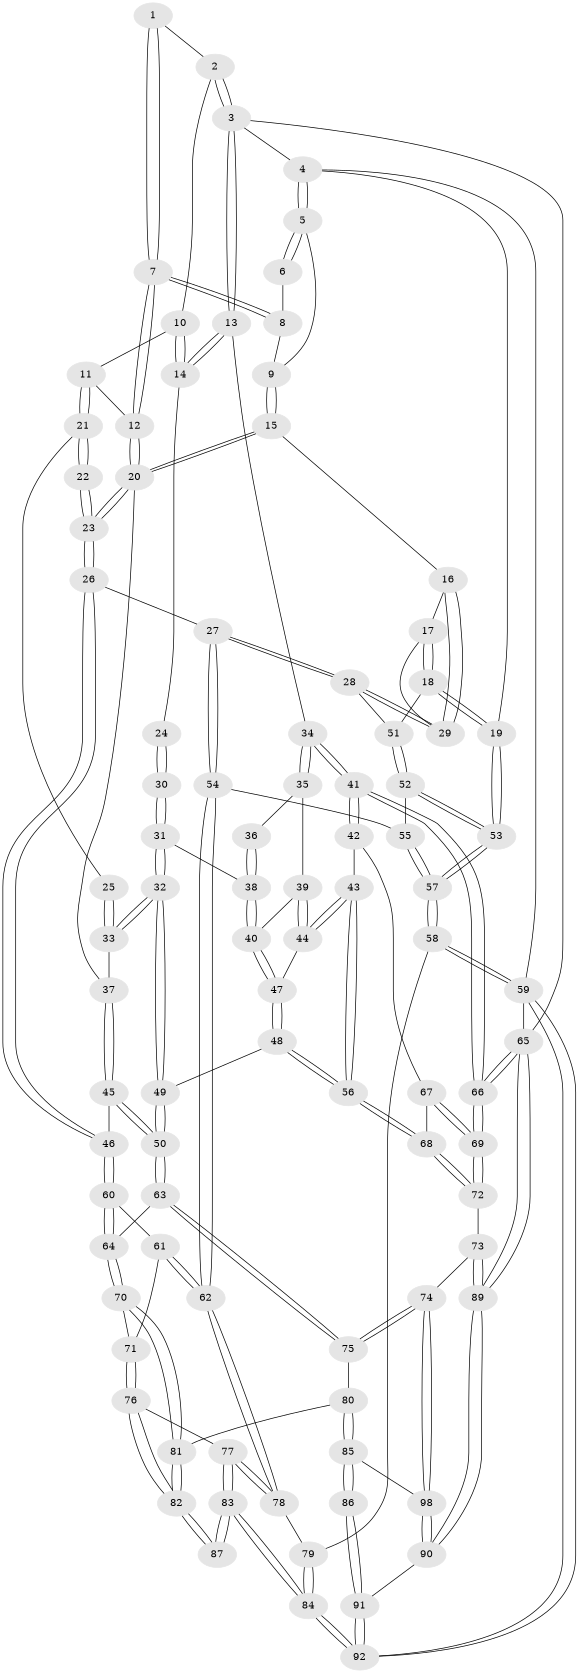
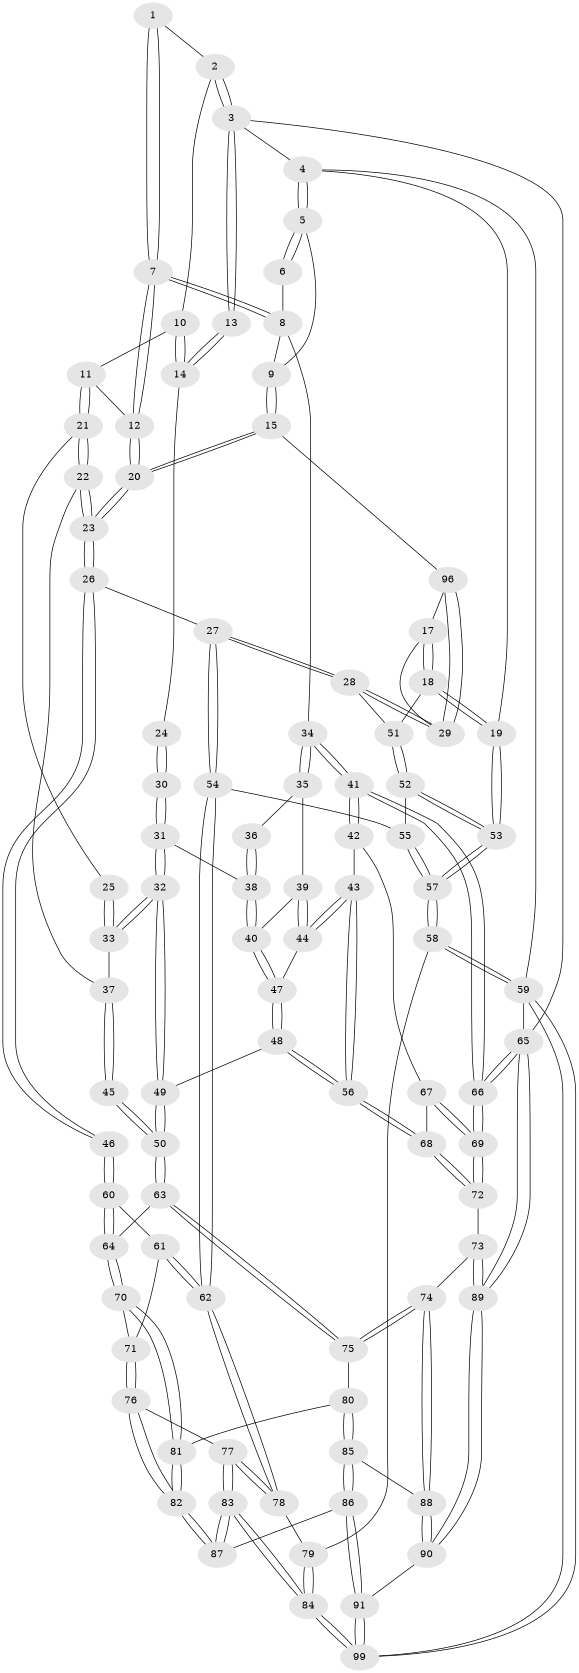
edge "13" -- "34": now "8" -- "34"
node "16": label "16" -> "96"
edge "20" -- "37": now "22" -- "37"
edge "45" -- "46": removed
node "98": label "98" -> "88"
edge "86" -- "87": added
node "92": label "92" -> "99"
